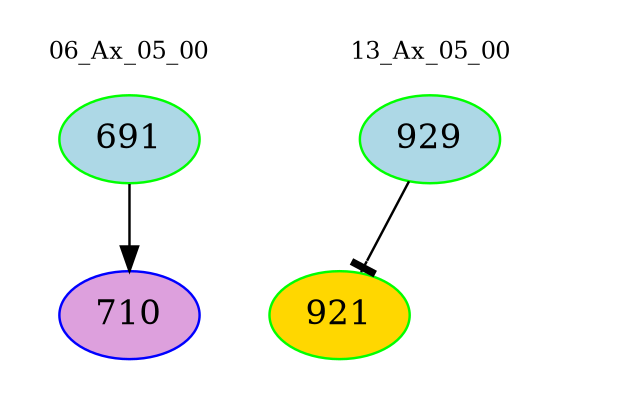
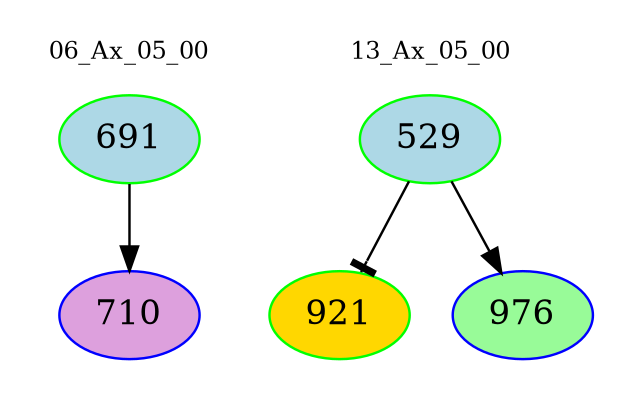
node "929": label "929" -> "529"
node "976": added
